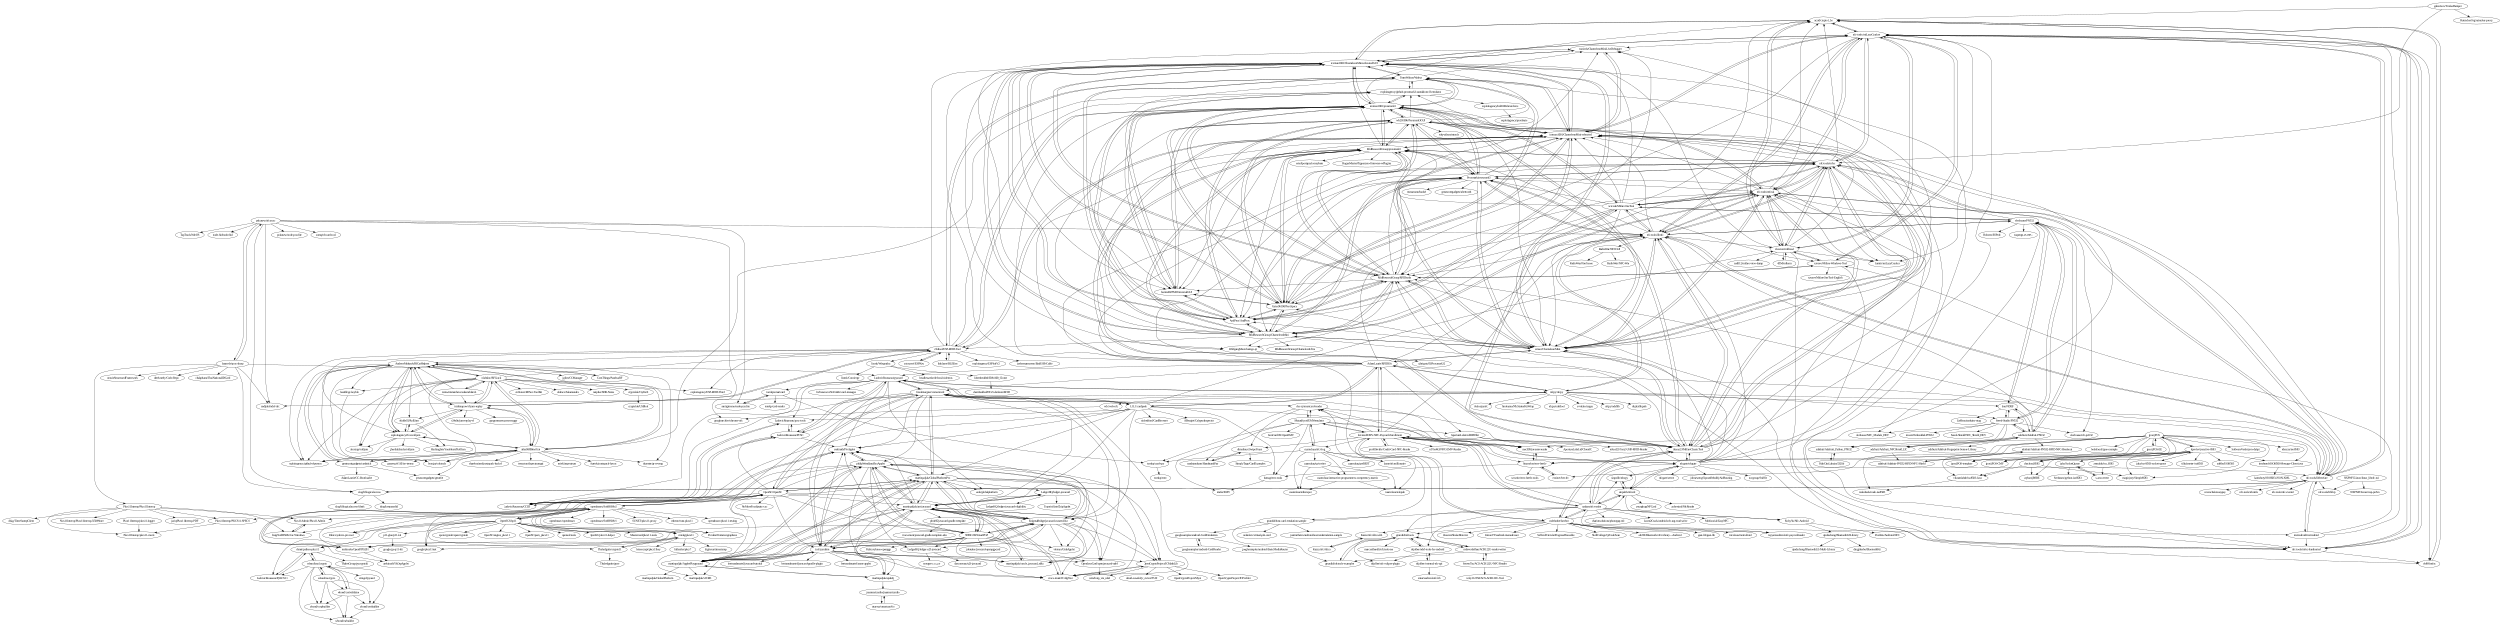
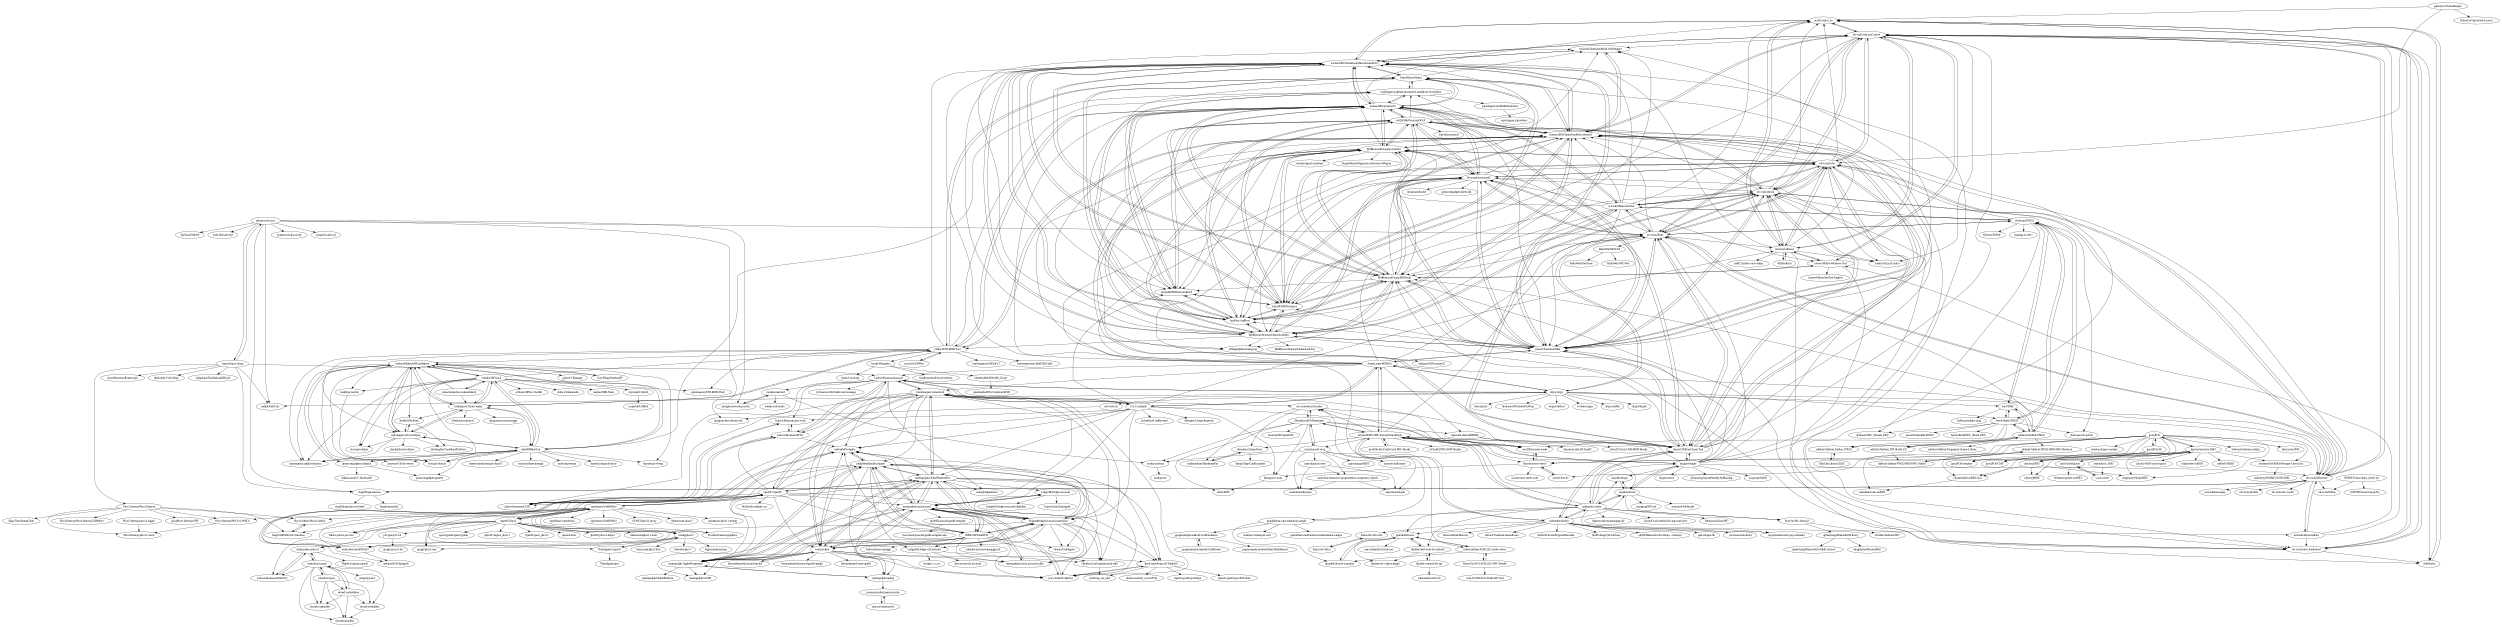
edge "L1L1/cardpeek" -> "burma69/PM3UniversalGUI": added
node "linklayer/BLEKey": removed
edge "licel/jcardsim" -> "OpenJavaCard/openjavacard-ndef": now "LedgerHQ/ledger-u2f-javacard" -> "OpenJavaCard/openjavacard-ndef"
